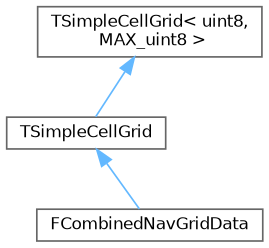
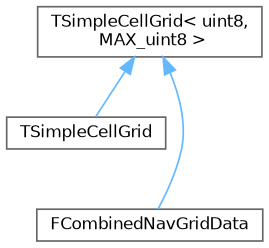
edge "FCombinedNavGridData" -> "TSimpleCellGrid": now "FCombinedNavGridData" -> "TSimpleCellGrid< uint8, MAX_uint8 >"
